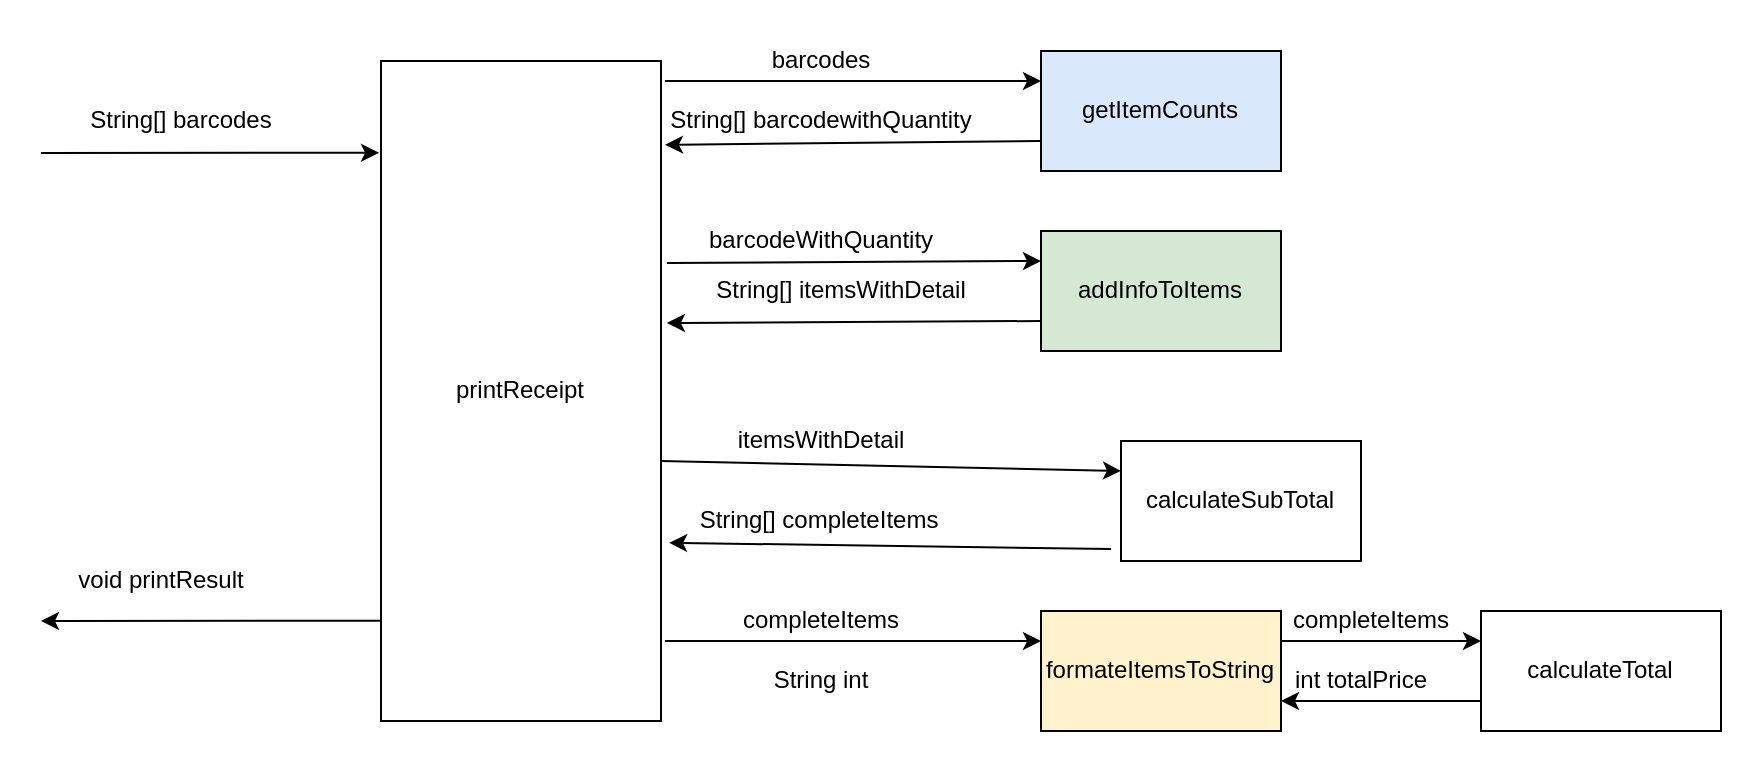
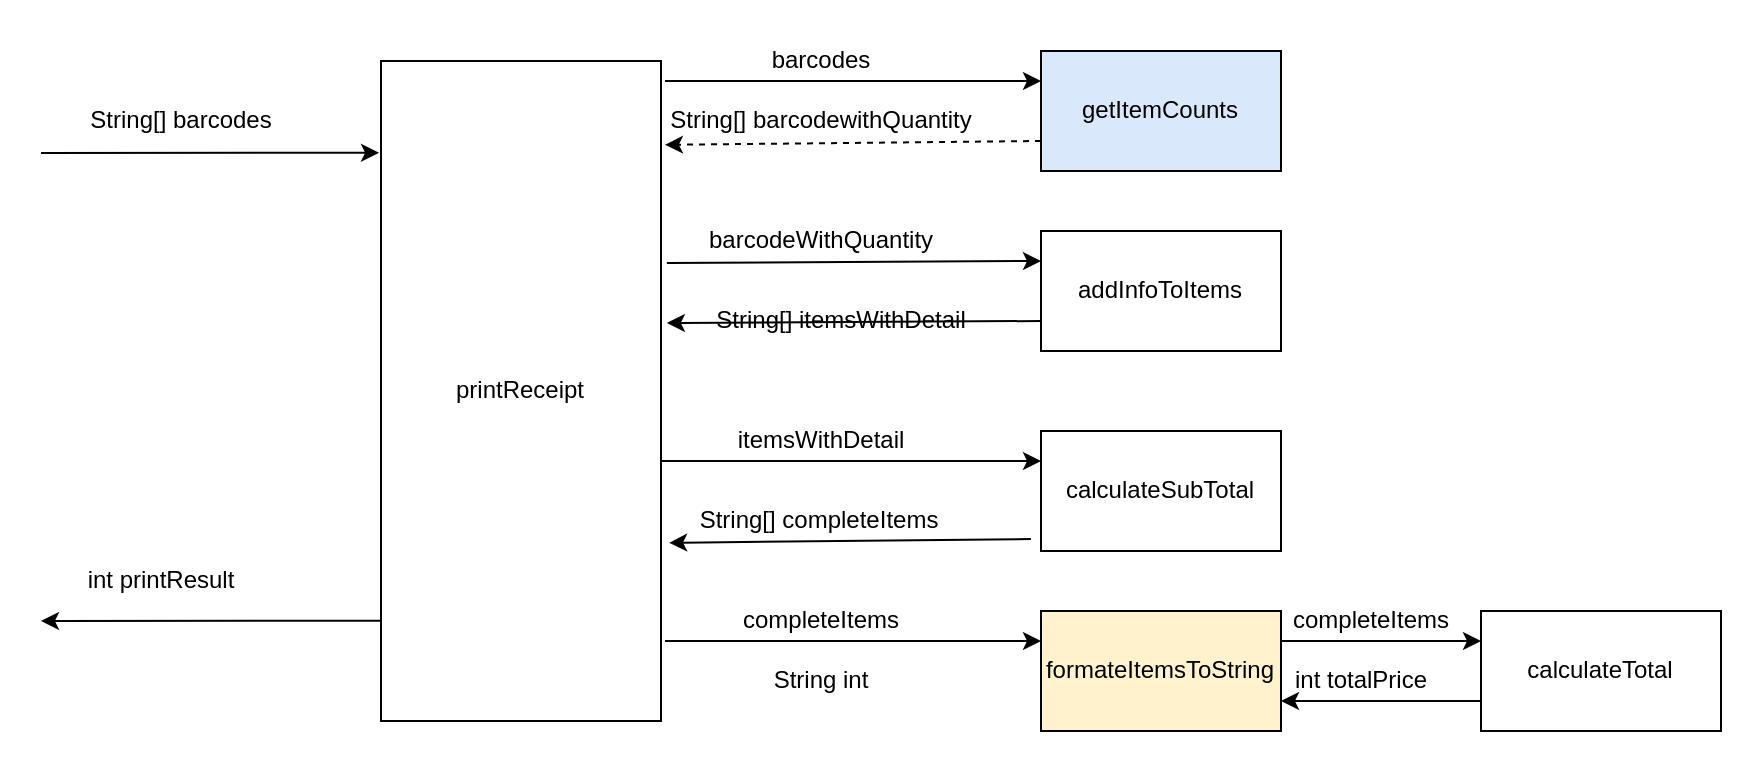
edge "getItemCounts" -> "printReceipt": style solid -> dashed
node "String[] itemsWithDetail": moved (841, 291) -> (841, 321)
node "addInfoToItems": fillcolor #d5e8d4 -> #ffffff
node "calculateSubTotal": moved (1241, 501) -> (1161, 491)
node "void printResult": label "void printResult" -> "int printResult"
